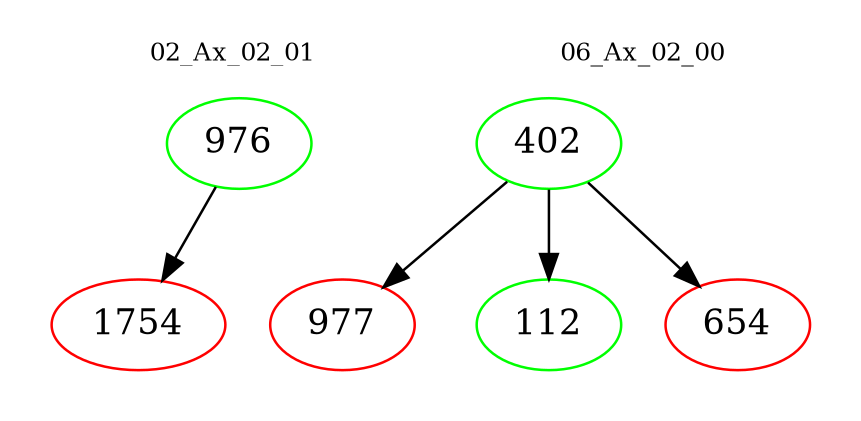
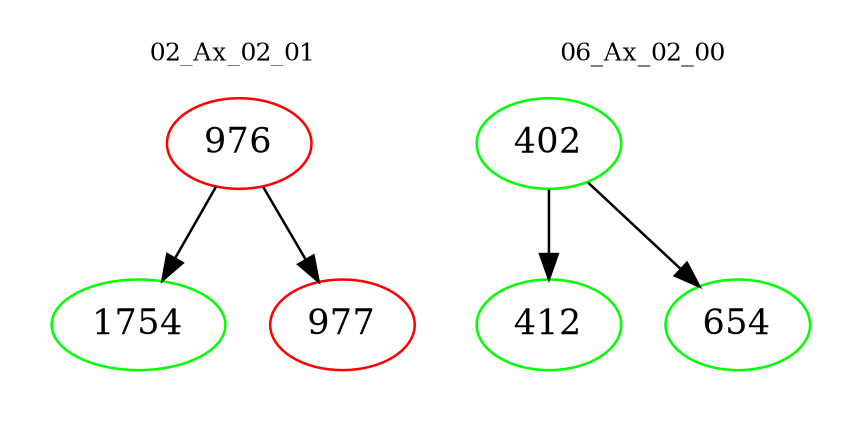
node "976": color green -> red
edge "402" -> "977": now "976" -> "977"
node "1754": color red -> green
node "112": label "112" -> "412"
node "654": color red -> green
